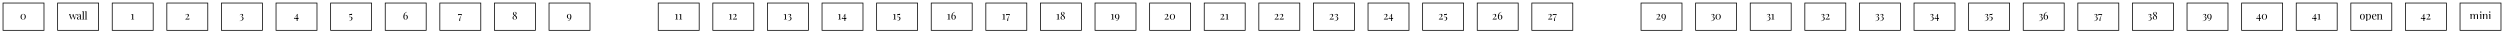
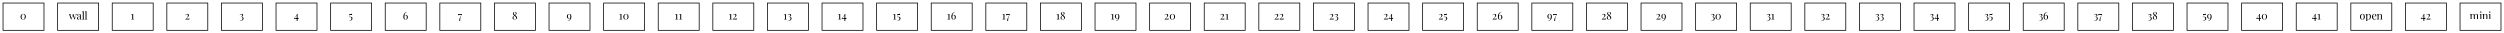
node "10": added
node "27": label "27" -> "97"
node "28": added
node "39": label "39" -> "59"
